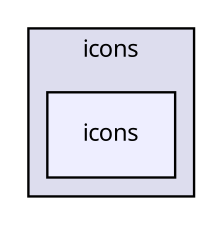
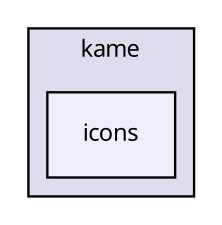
cluster "icons": label "icons" -> "kame"
